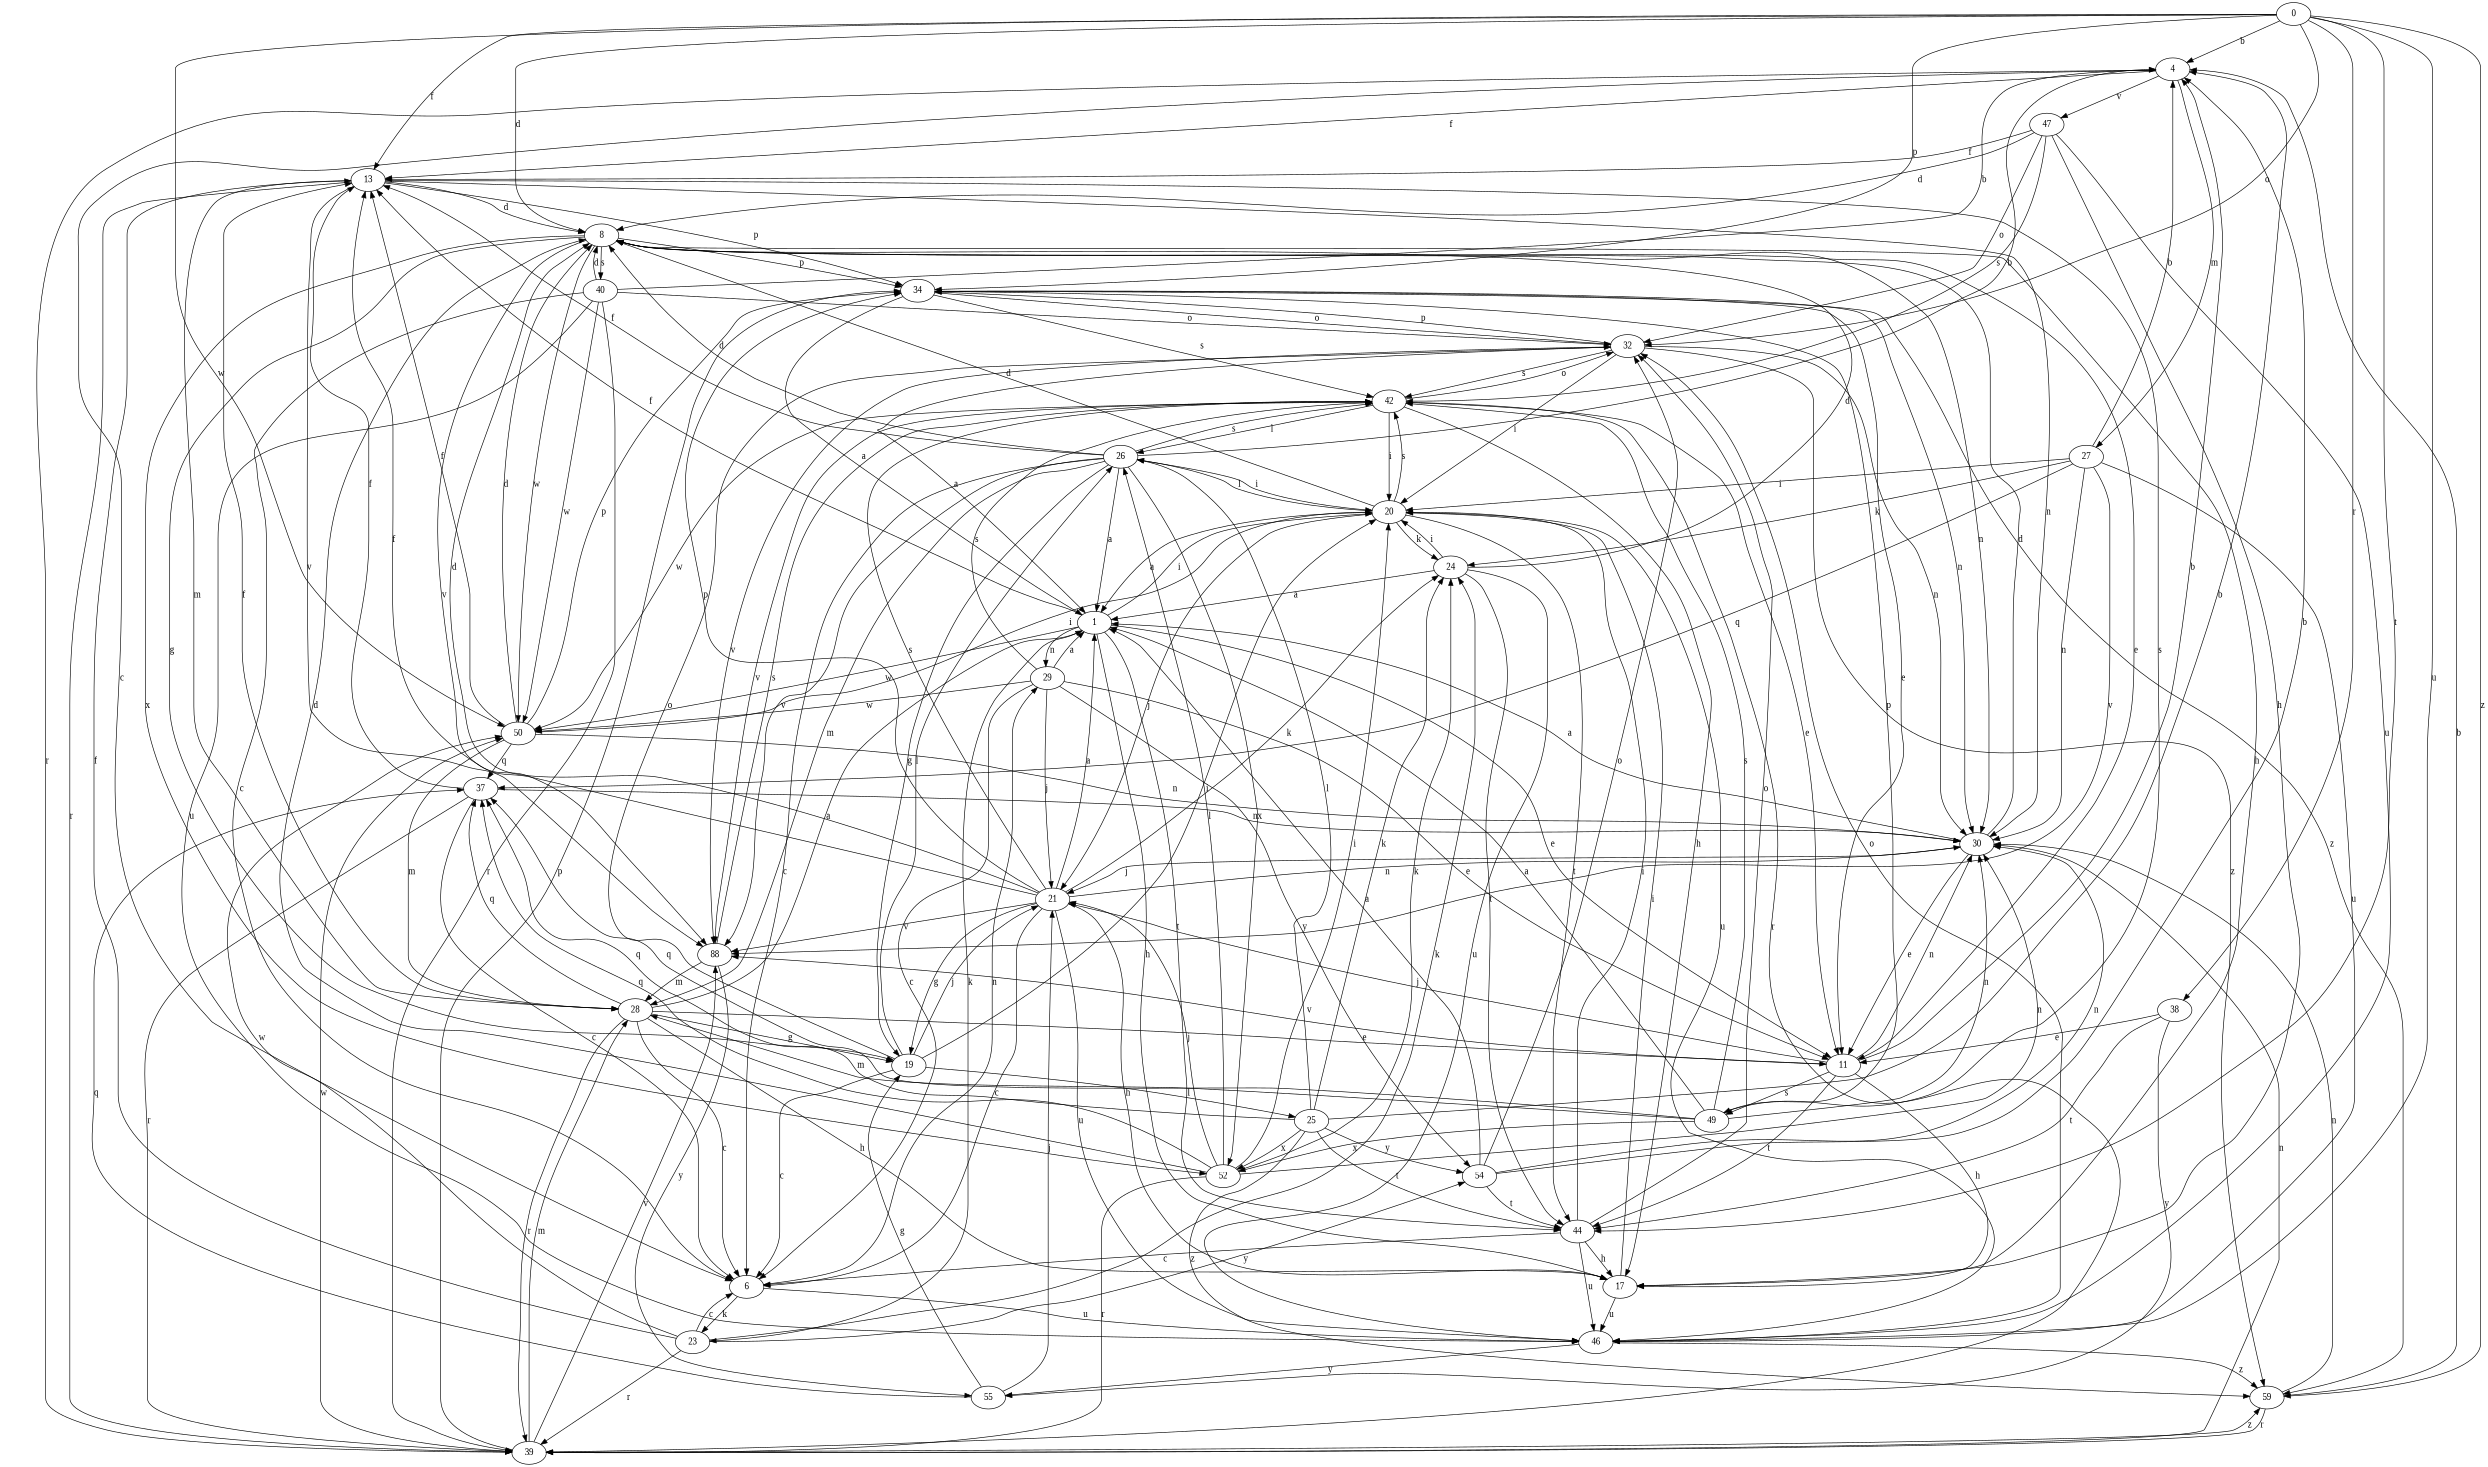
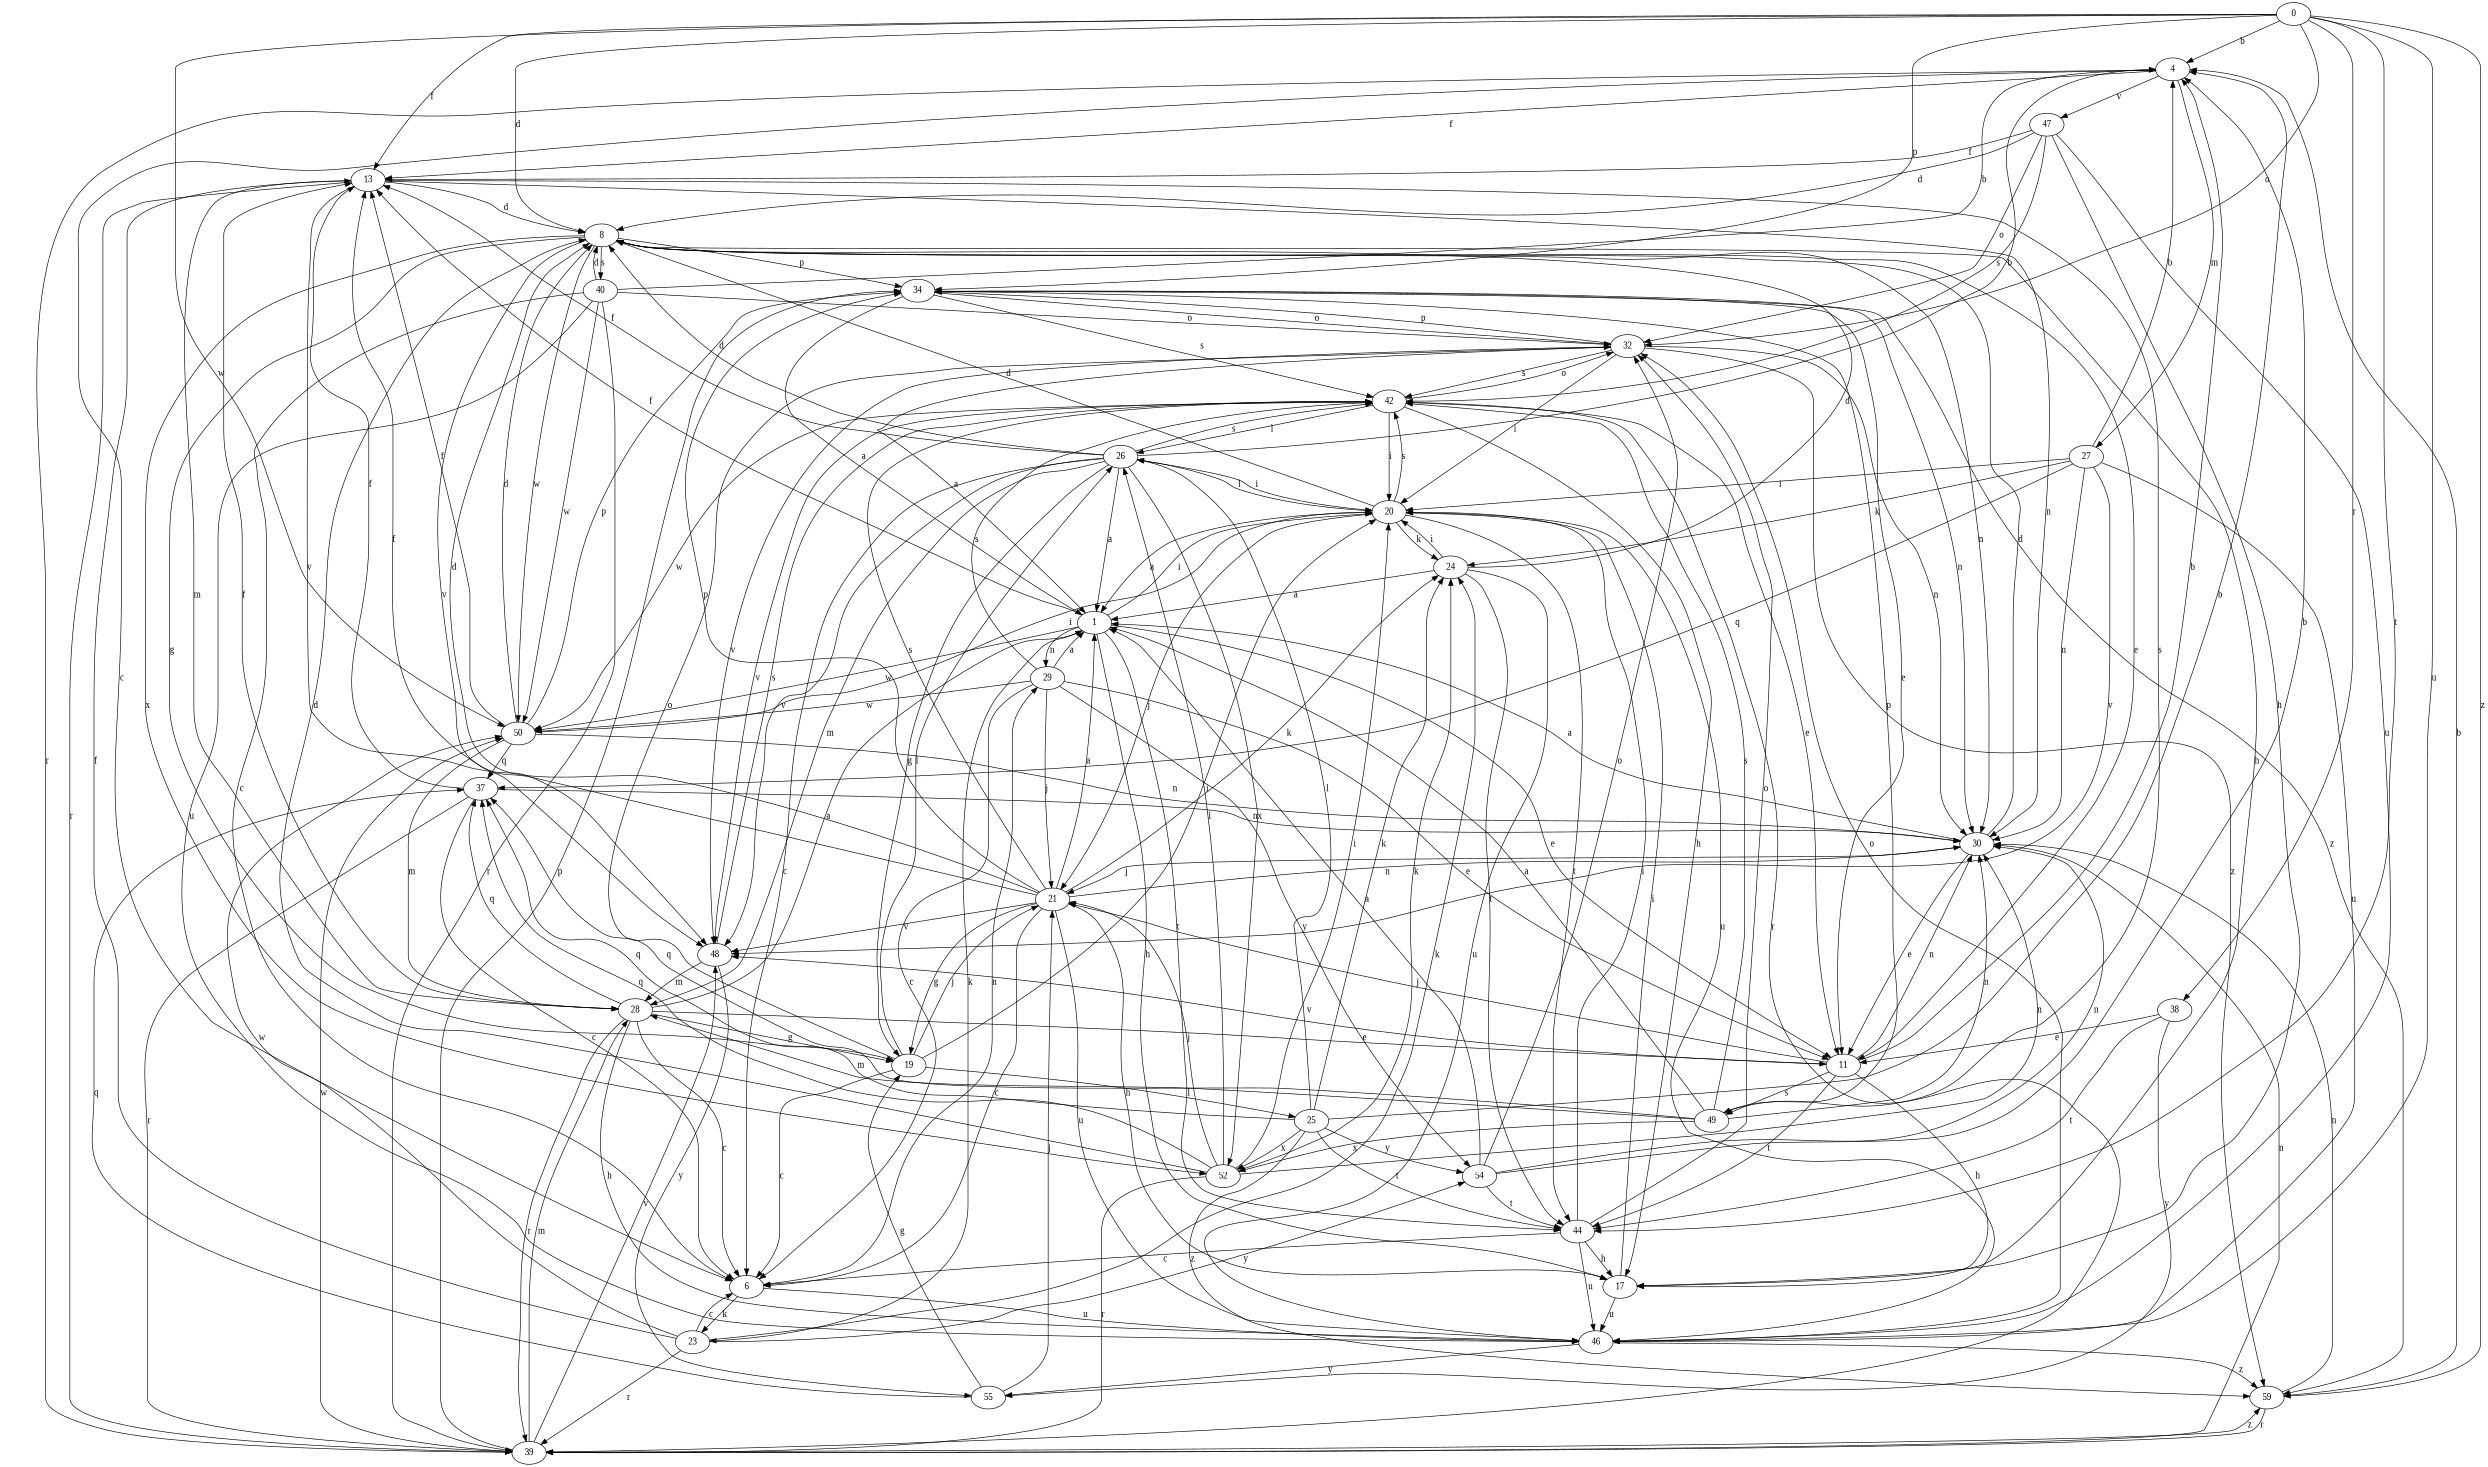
edge "13" -> "34": removed, label "p"
node "88": label "88" -> "48"
edge "28" -> "17": now "28" -> "46"
